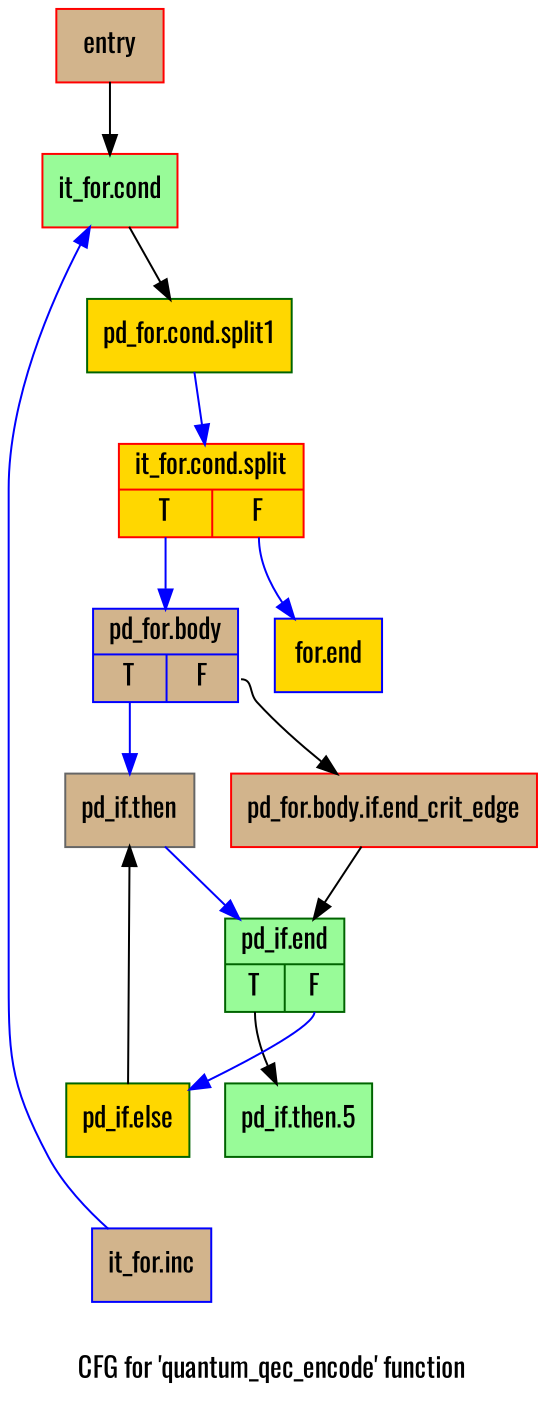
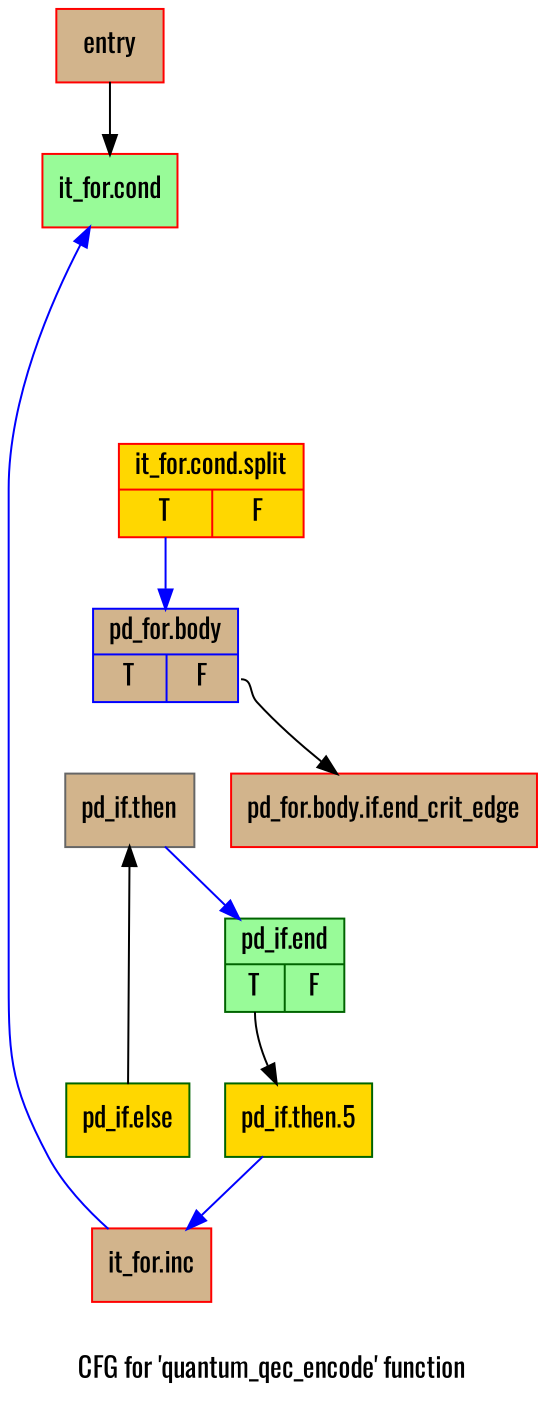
node "pd_for.cond.split1": removed
node "for.end": removed
edge "pd_for.body" -> "pd_if.then": removed
edge "pd_for.body.if.end_crit_edge" -> "pd_if.end": removed
edge "pd_if.end" -> "pd_if.else": removed
node "pd_if.then.5": fillcolor palegreen -> gold
edge "pd_if.then.5" -> "it_for.inc": added
node "it_for.inc": color blue -> red
